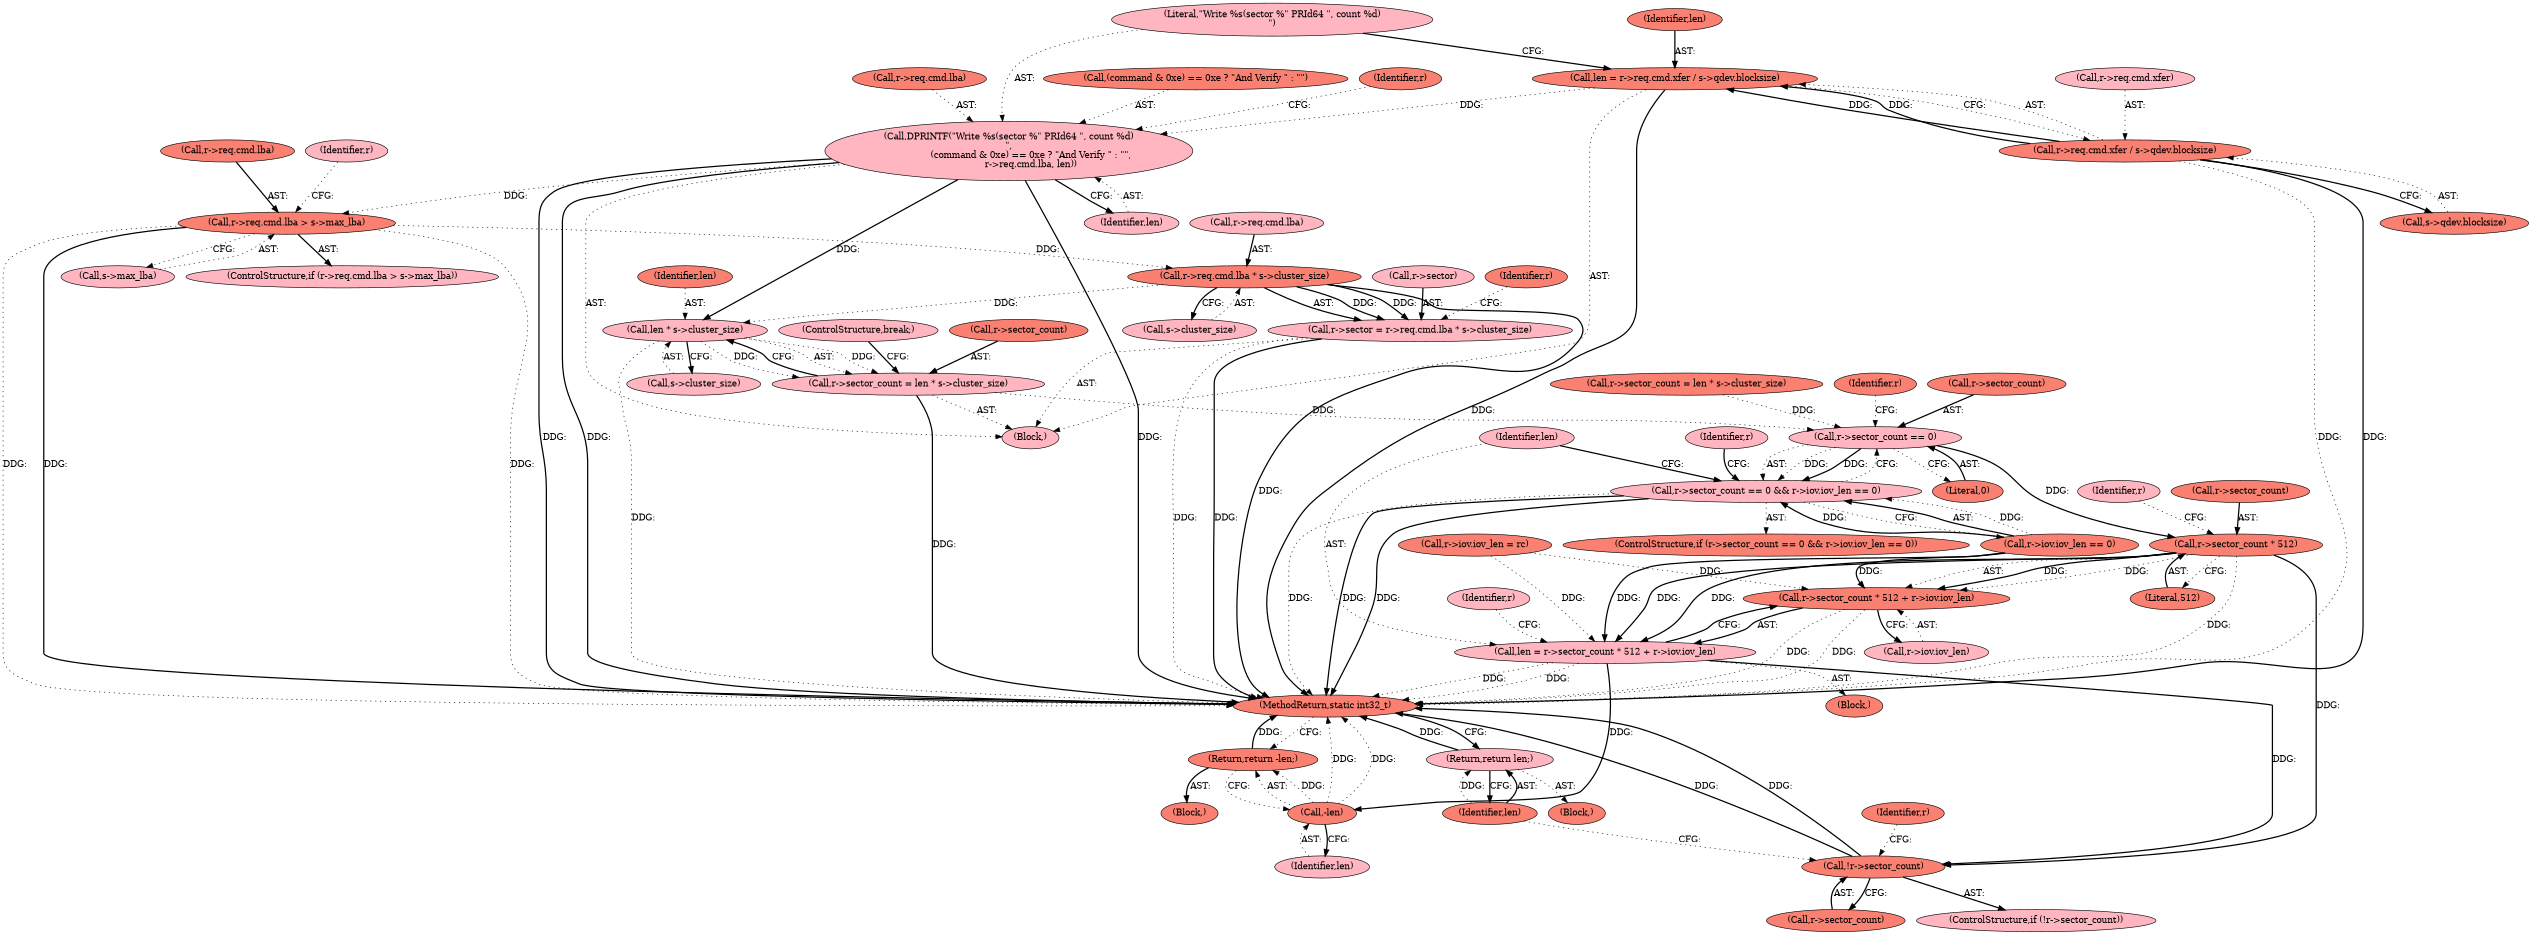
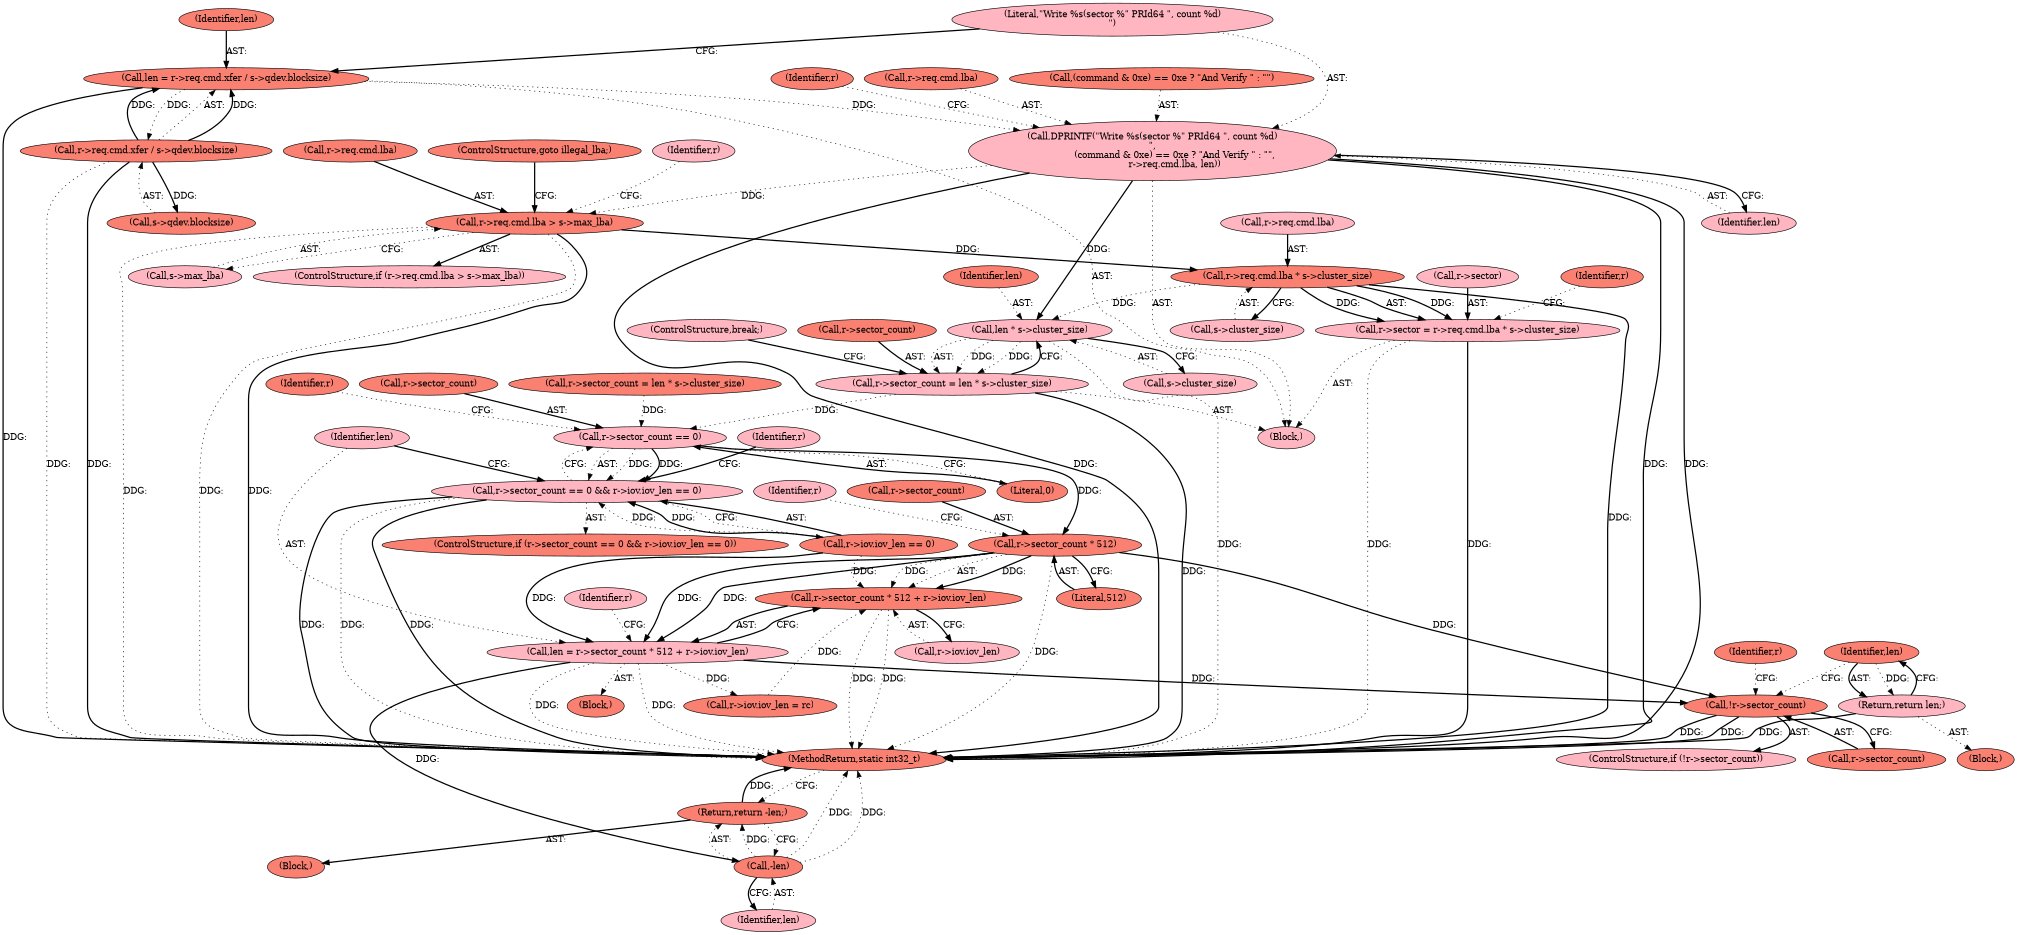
node "(Call,r->req.cmd.xfer)": removed
edge "(Call,len = r->req.cmd.xfer / s->qdev.blocksize)" -> "(Call,r->req.cmd.xfer / s->qdev.blocksize)": label "CFG: " -> "DDG: "
node "(ControlStructure,goto illegal_lba;)": added
edge "(Call,r->req.cmd.xfer / s->qdev.blocksize)" -> "(Call,s->qdev.blocksize)": label "CFG: " -> "DDG: "
edge "(Call,r->req.cmd.lba > s->max_lba)" -> "(Call,r->req.cmd.lba * s->cluster_size)": style dotted -> bold
edge "(Call,r->iov.iov_len == 0)" -> "(Call,r->sector_count * 512 + r->iov.iov_len)": style bold -> dotted
edge "(Call,r->sector_count * 512)" -> "(Literal,512)": style dotted -> bold
edge "(Call,r->iov.iov_len = rc)" -> "(Call,len = r->sector_count * 512 + r->iov.iov_len)": reversed
edge "(MethodReturn,static int32_t)" -> "(Return,return len;)": removed, label "CFG:"
